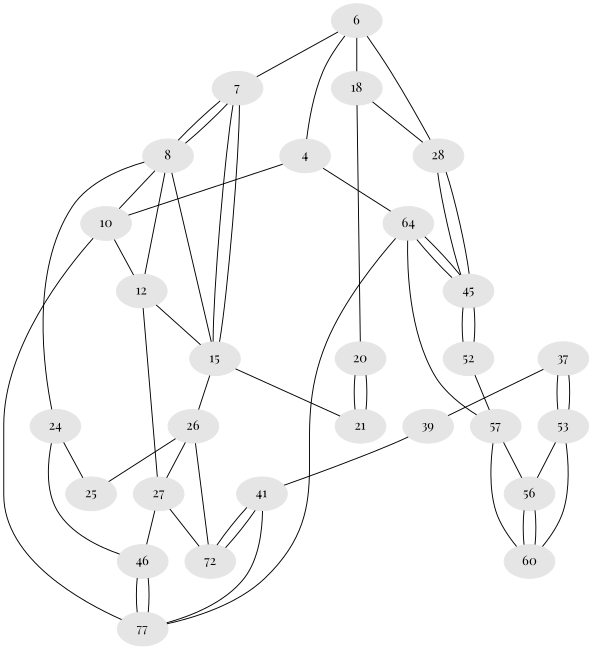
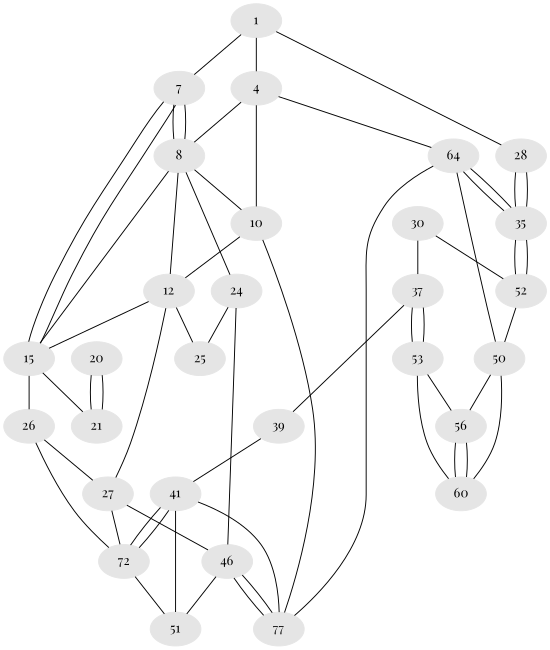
node "6": label "6" -> "1"
node "18": removed
edge "4" -- "8": added
node "30": added
node "45": label "45" -> "35"
node "57": label "57" -> "50"
edge "26" -- "25": now "12" -- "25"
node "51": added
